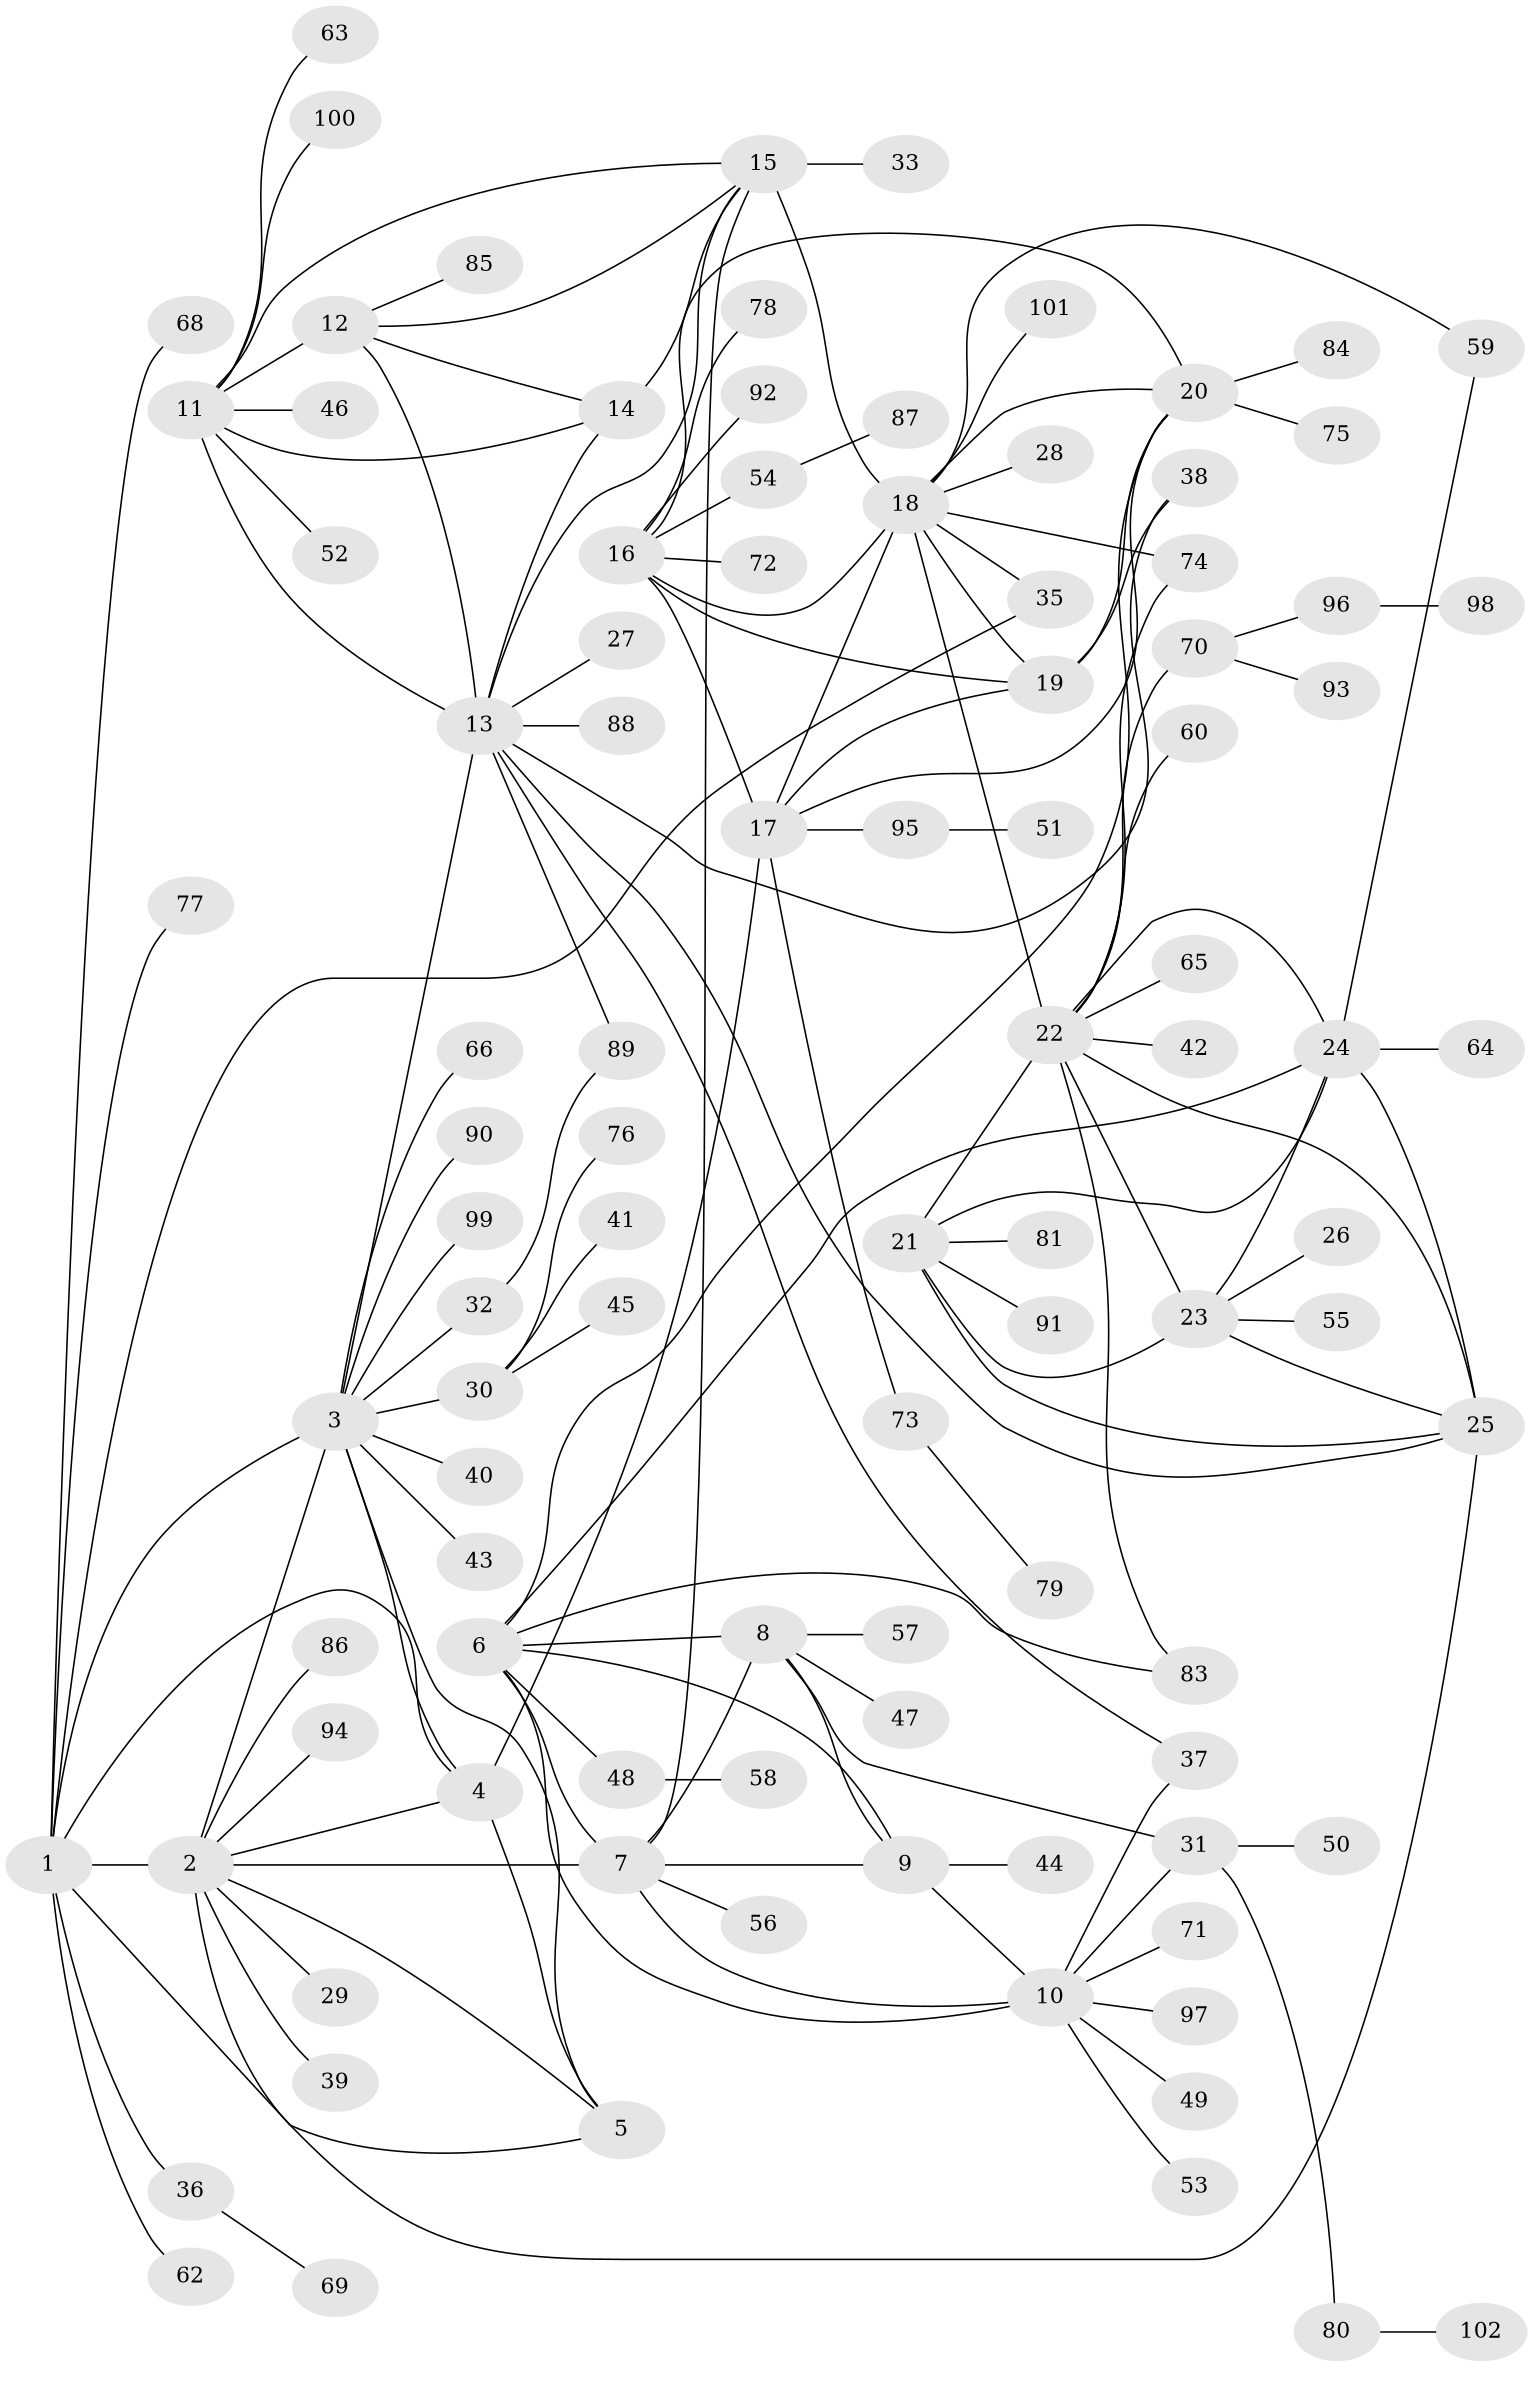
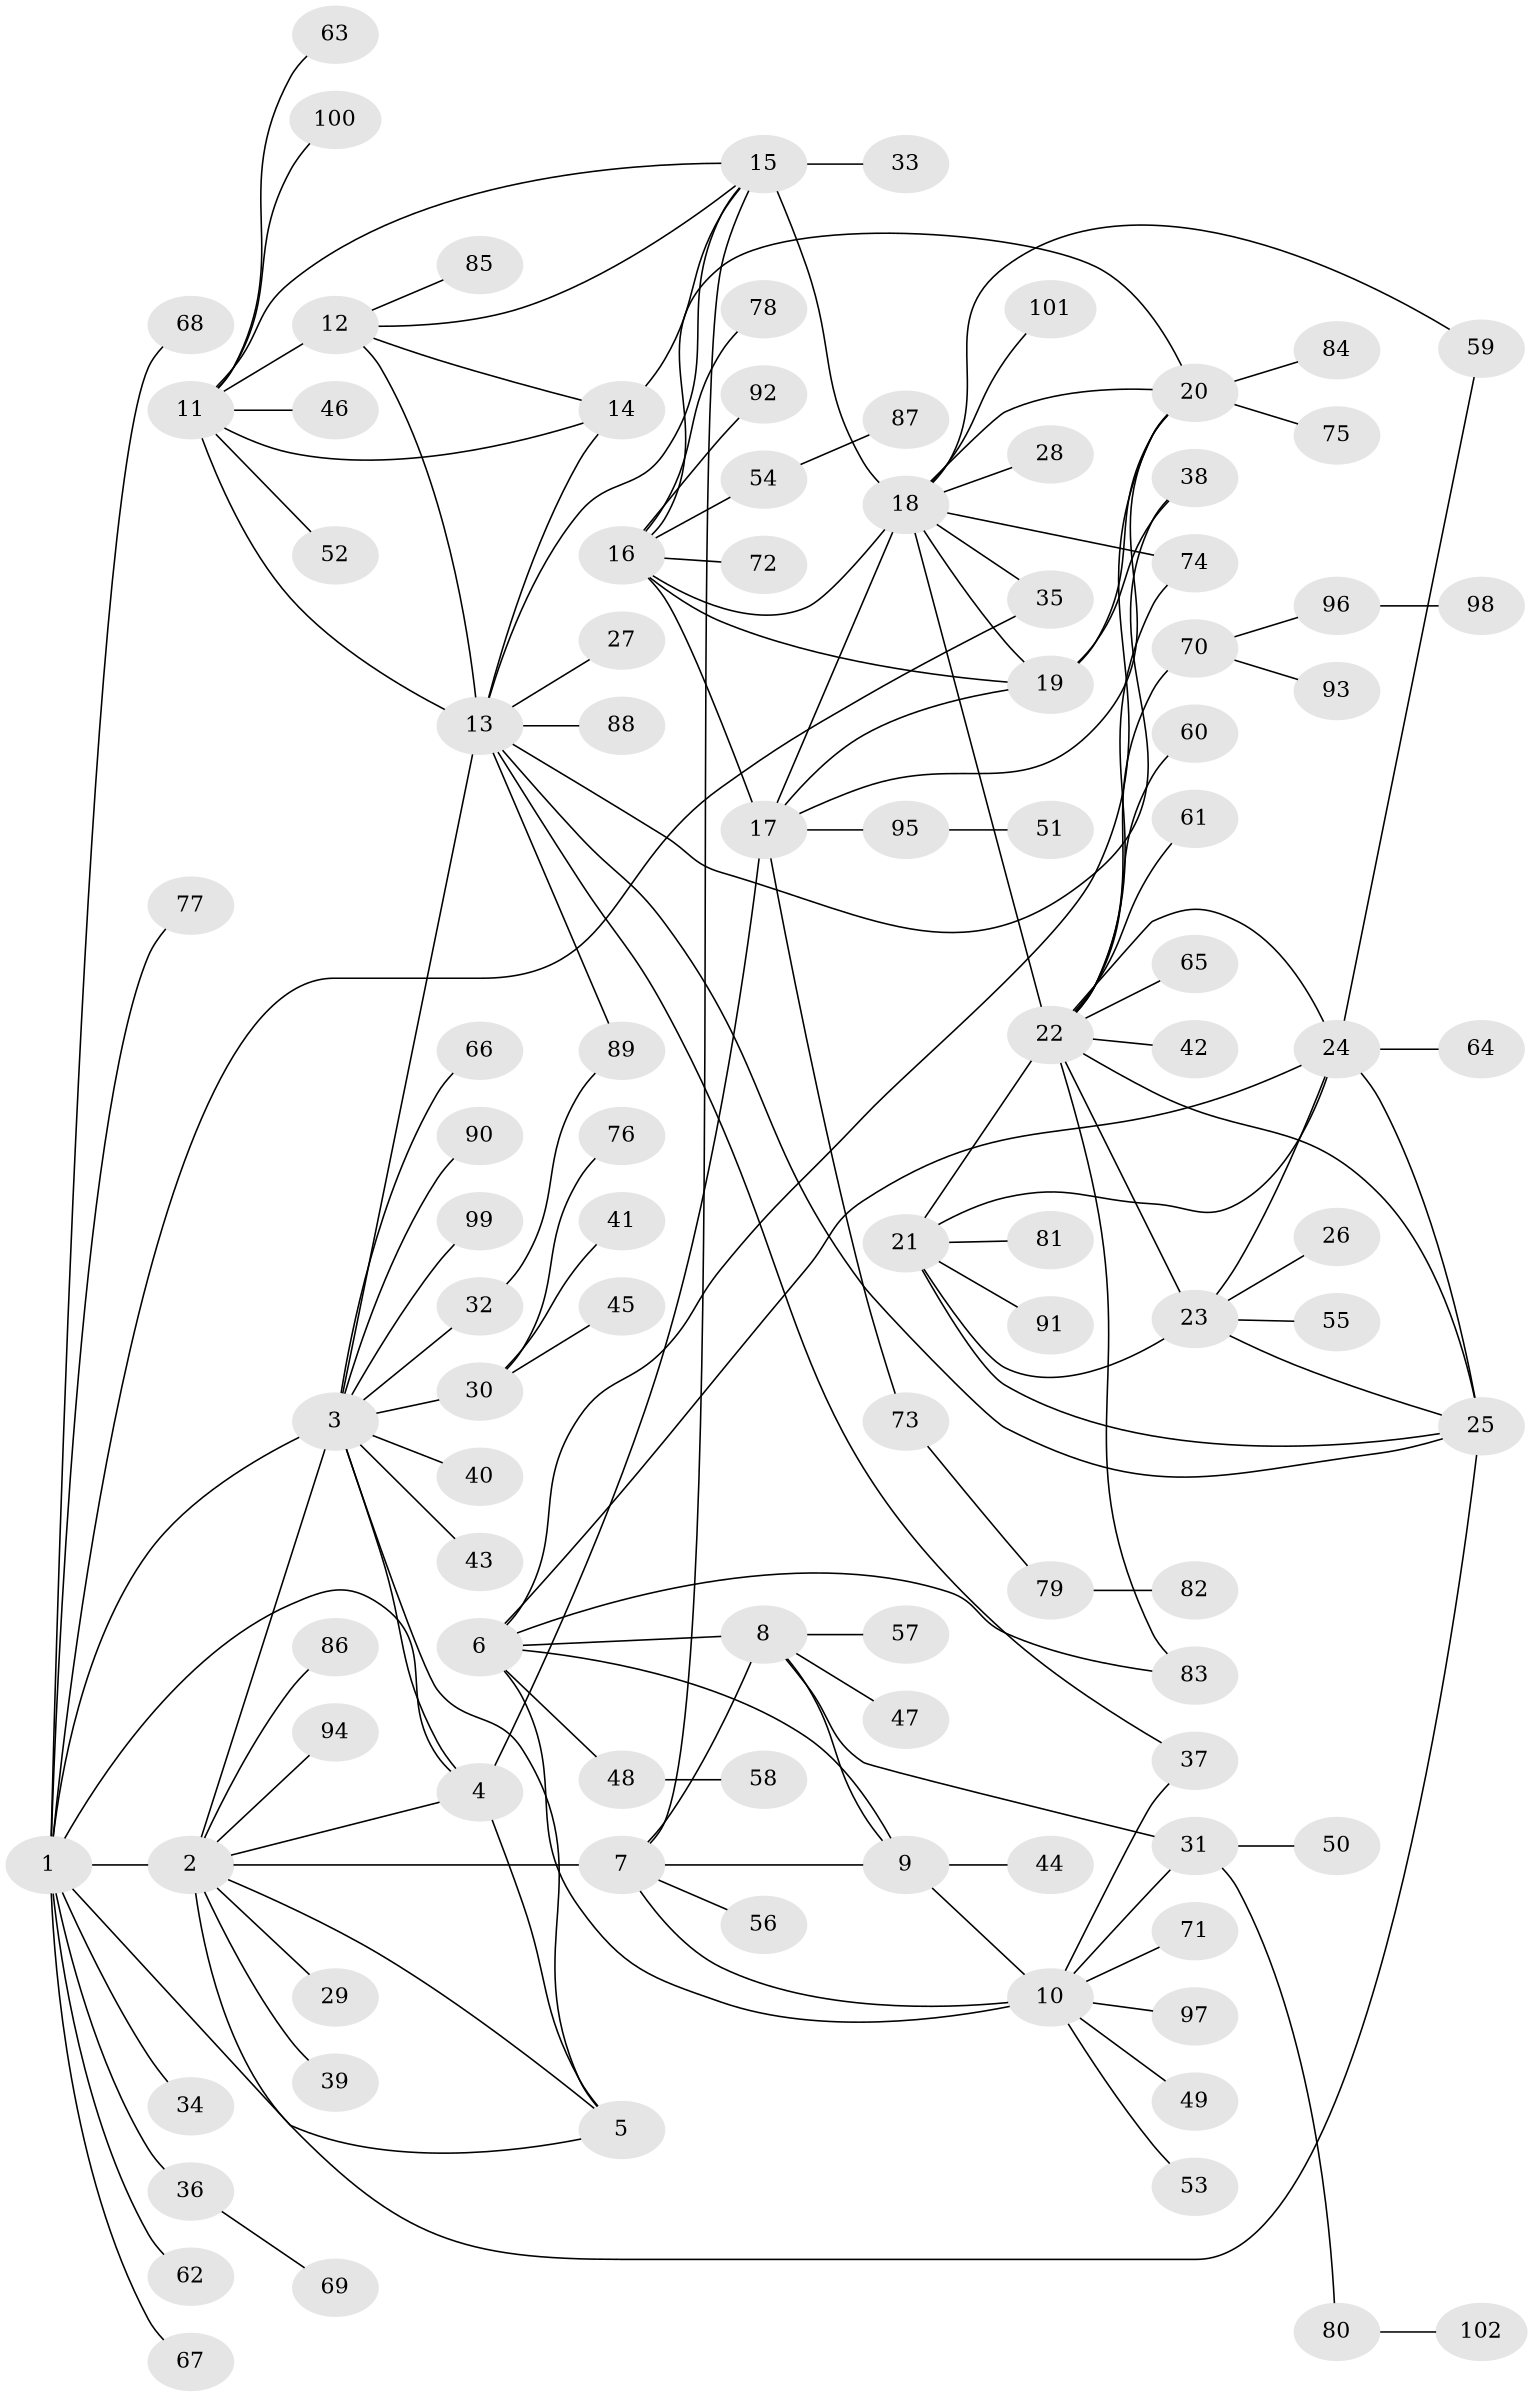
node "61": added
node "82": added
edge "6" -- "7": removed
node "34": added
node "67": added
